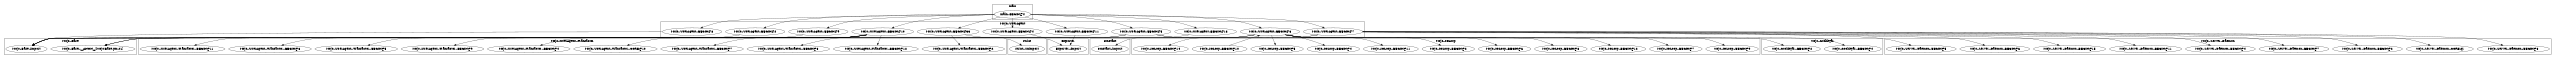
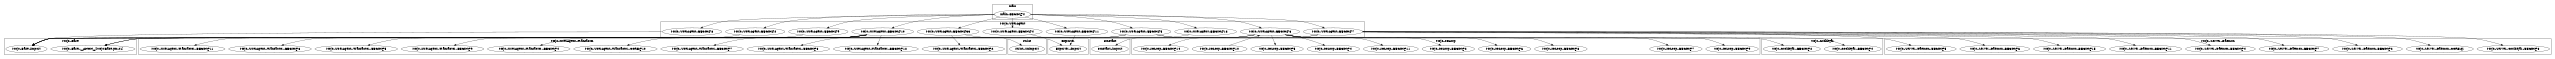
node "Mojo::IOLoop::BEGIN@12": removed
node "Mojo::Server::Daemon::BEGIN@8": label "Mojo::Server::Daemon::BEGIN@8" -> "Mojo::Server::CookieJar::BEGIN@8"
